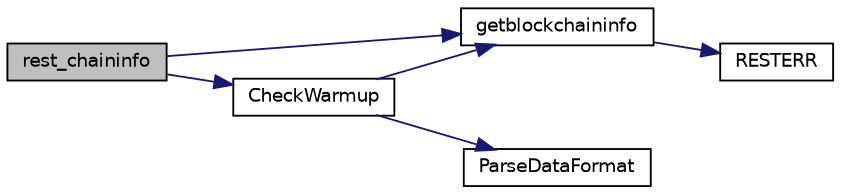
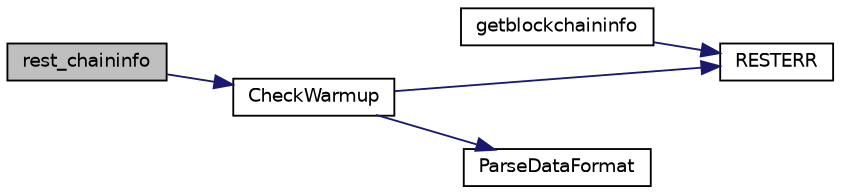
edge "rest_chaininfo" -> "getblockchaininfo": removed
edge "CheckWarmup" -> "getblockchaininfo": now "CheckWarmup" -> "RESTERR"
